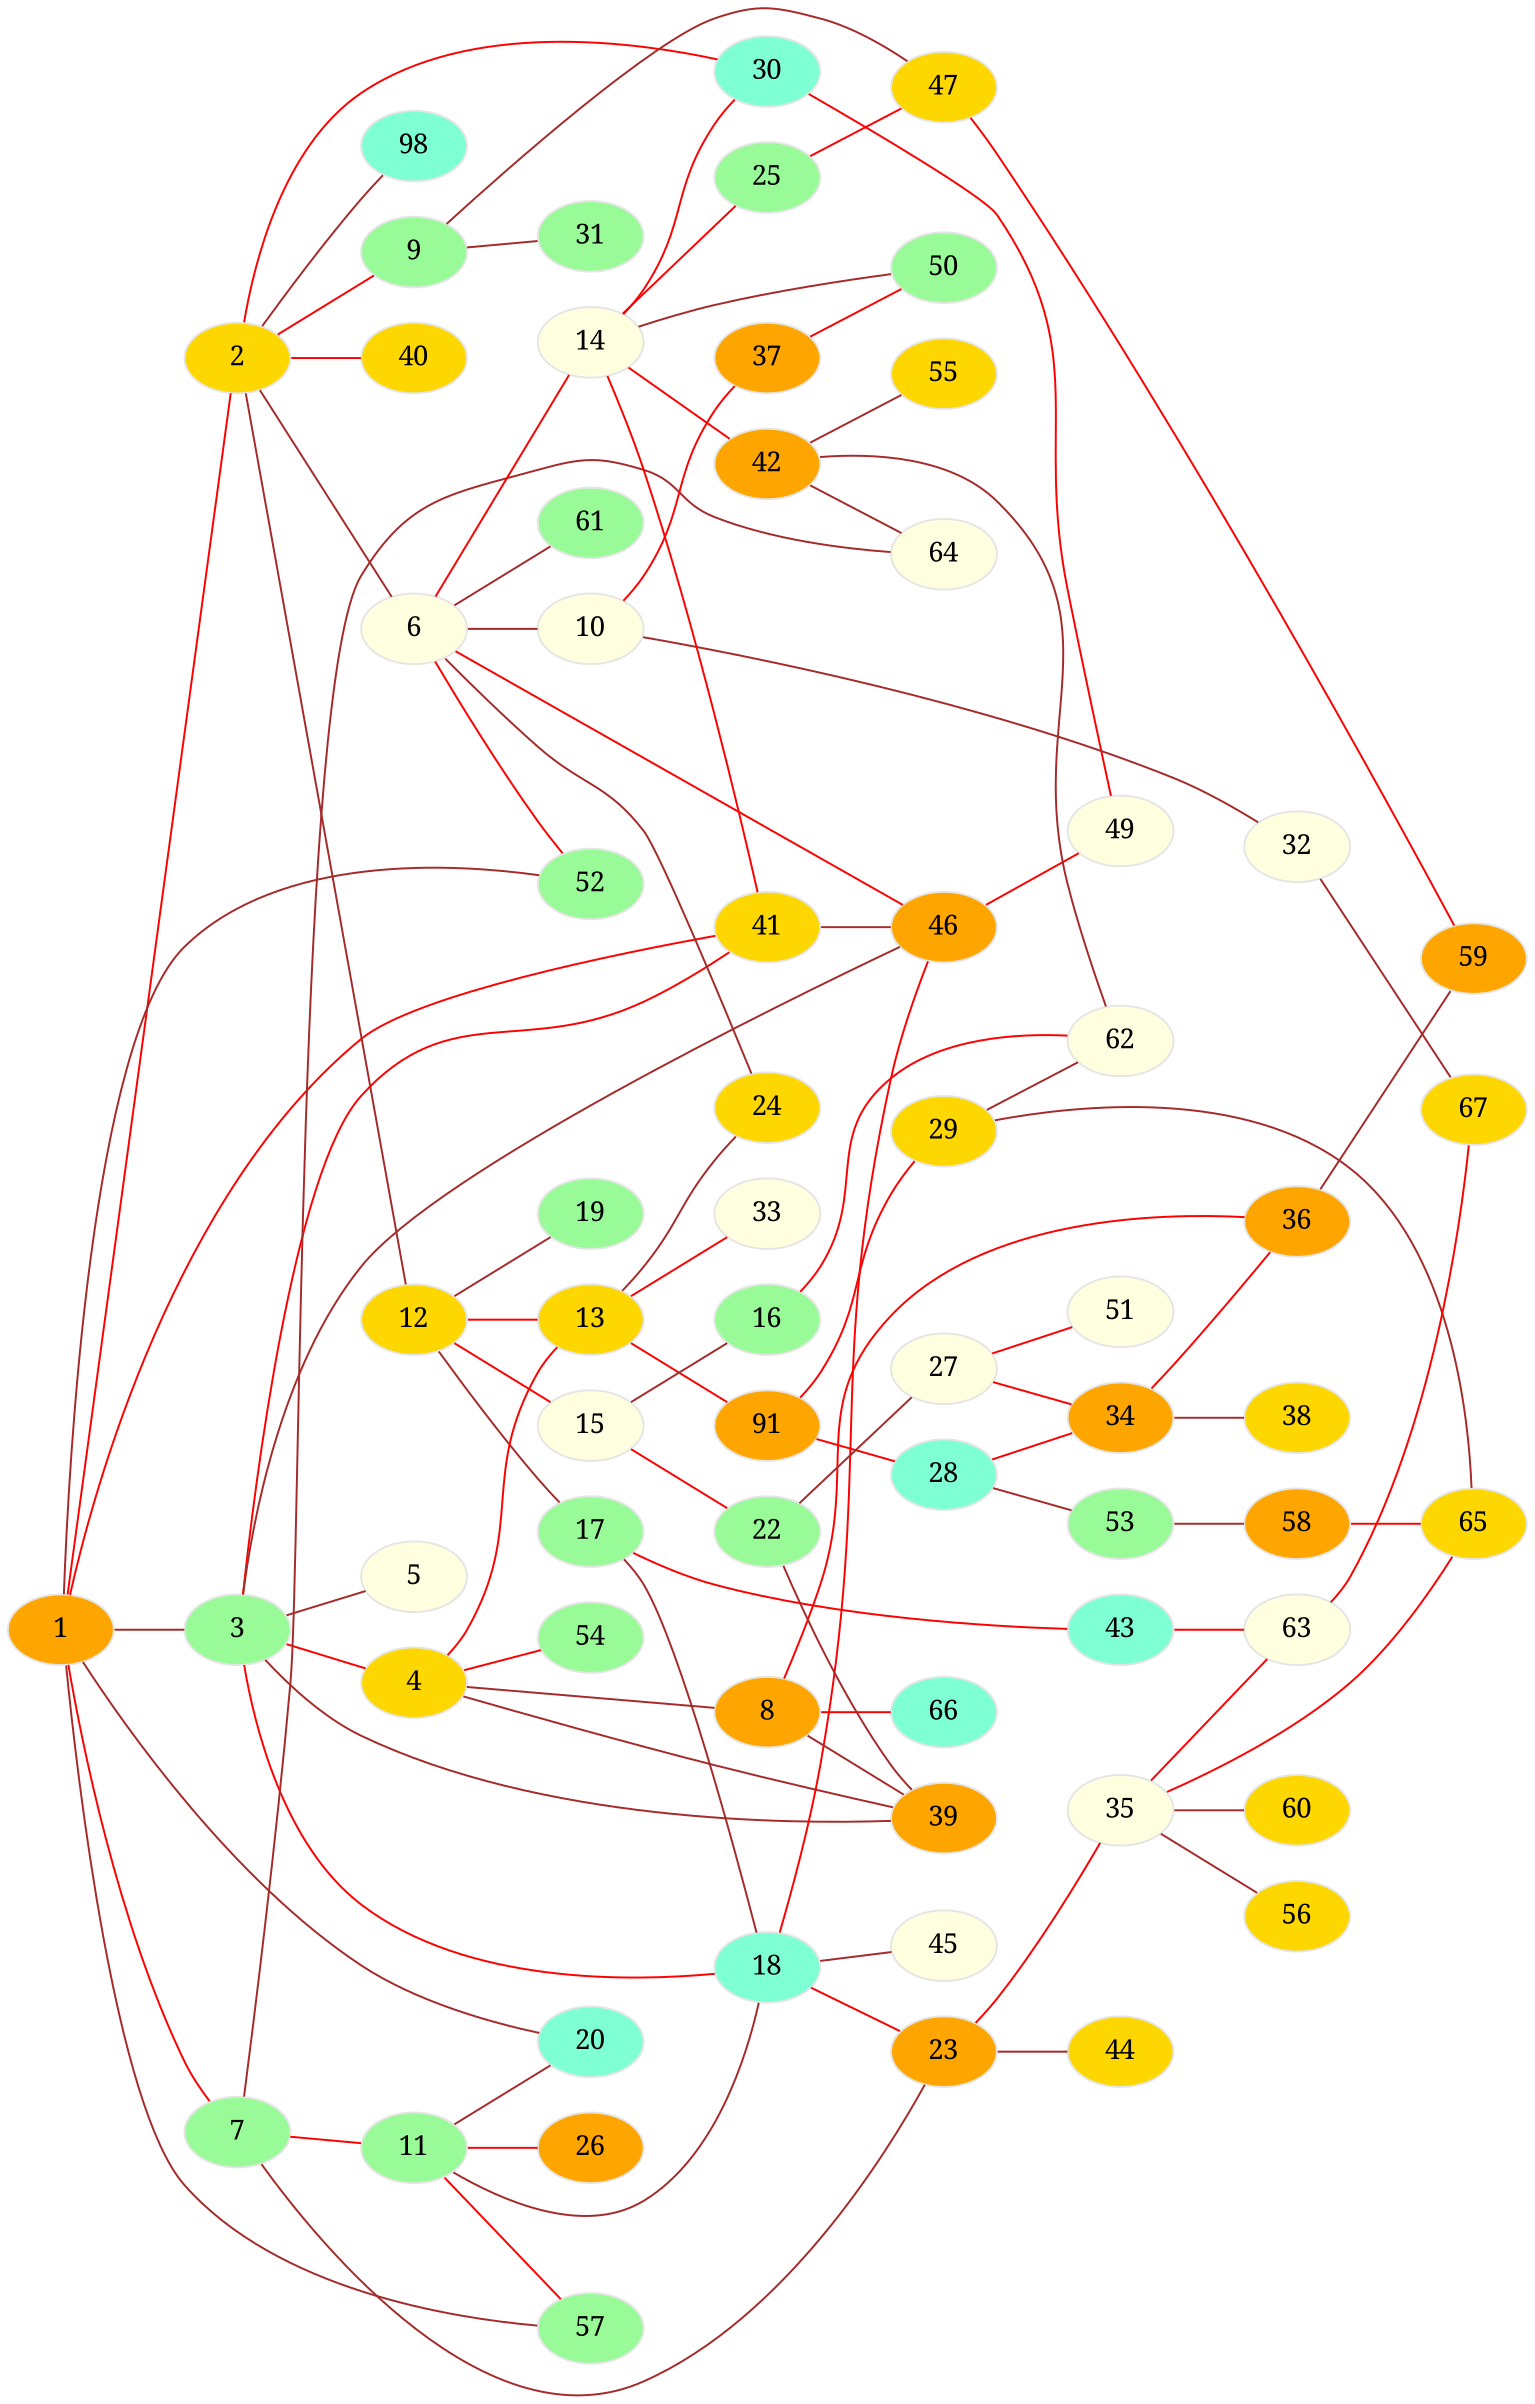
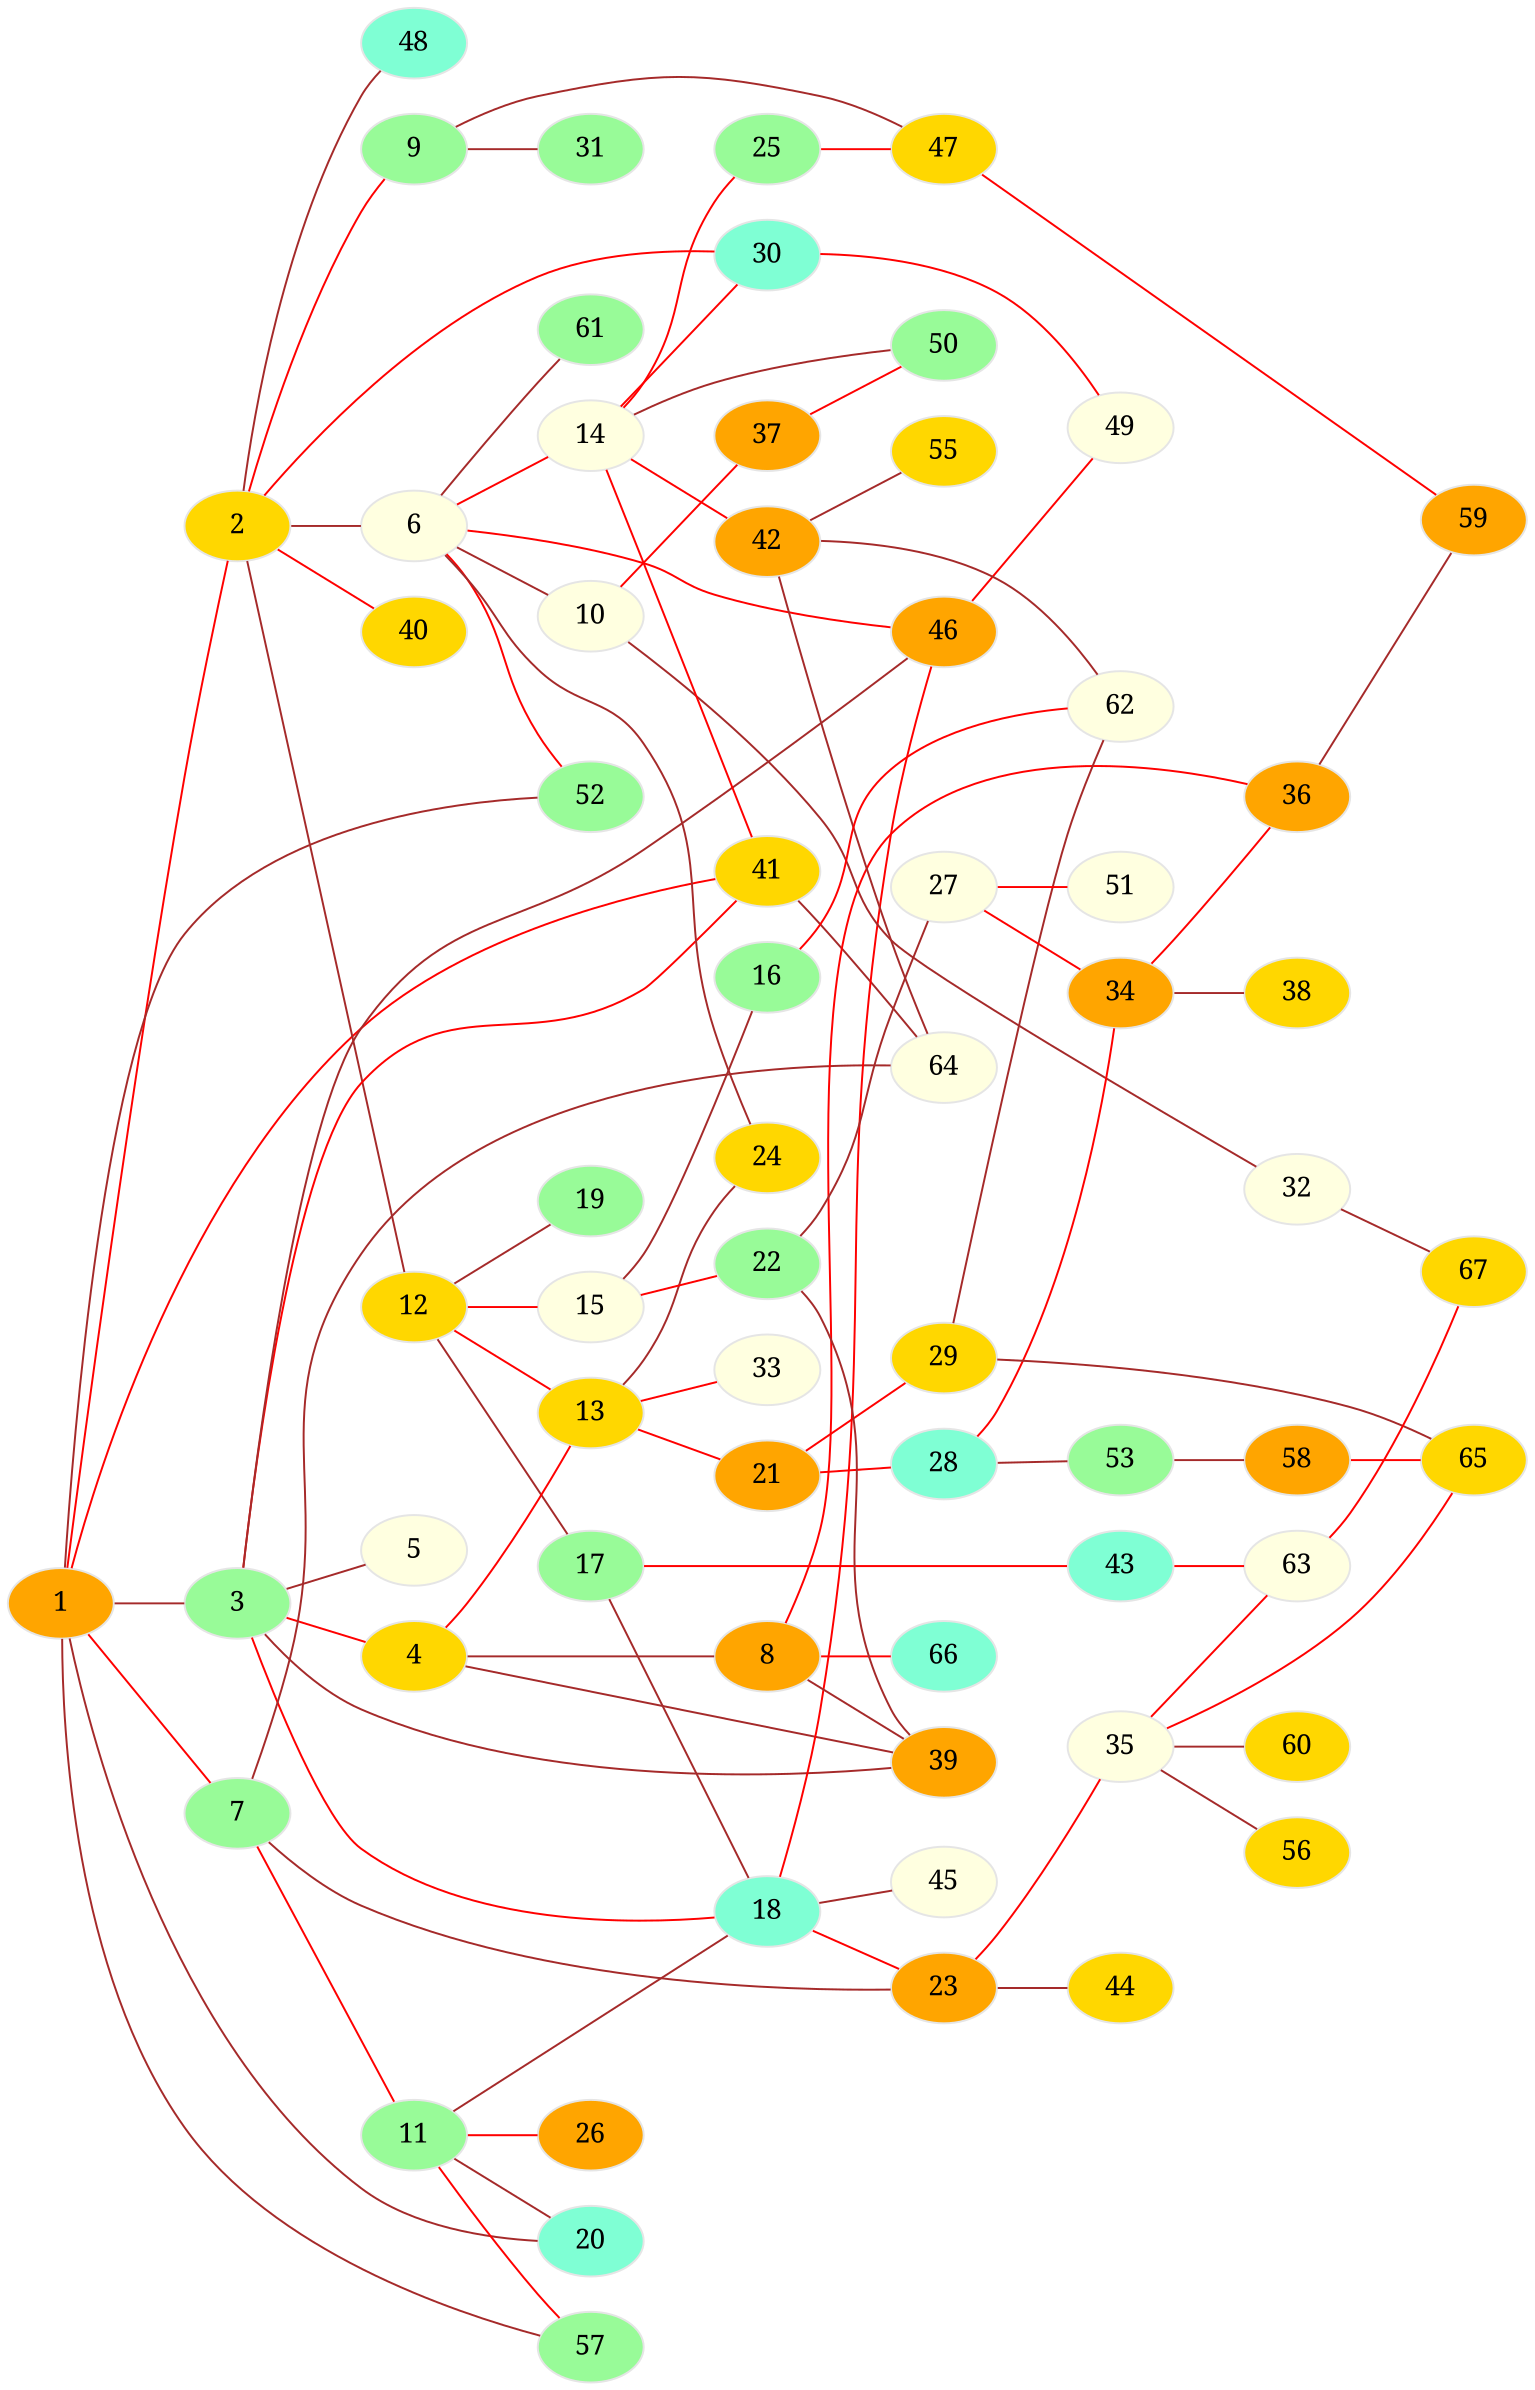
node "98": label "98" -> "48"
edge "41" -- "46": now "41" -- "64"
node "91": label "91" -> "21"
node "54": removed
